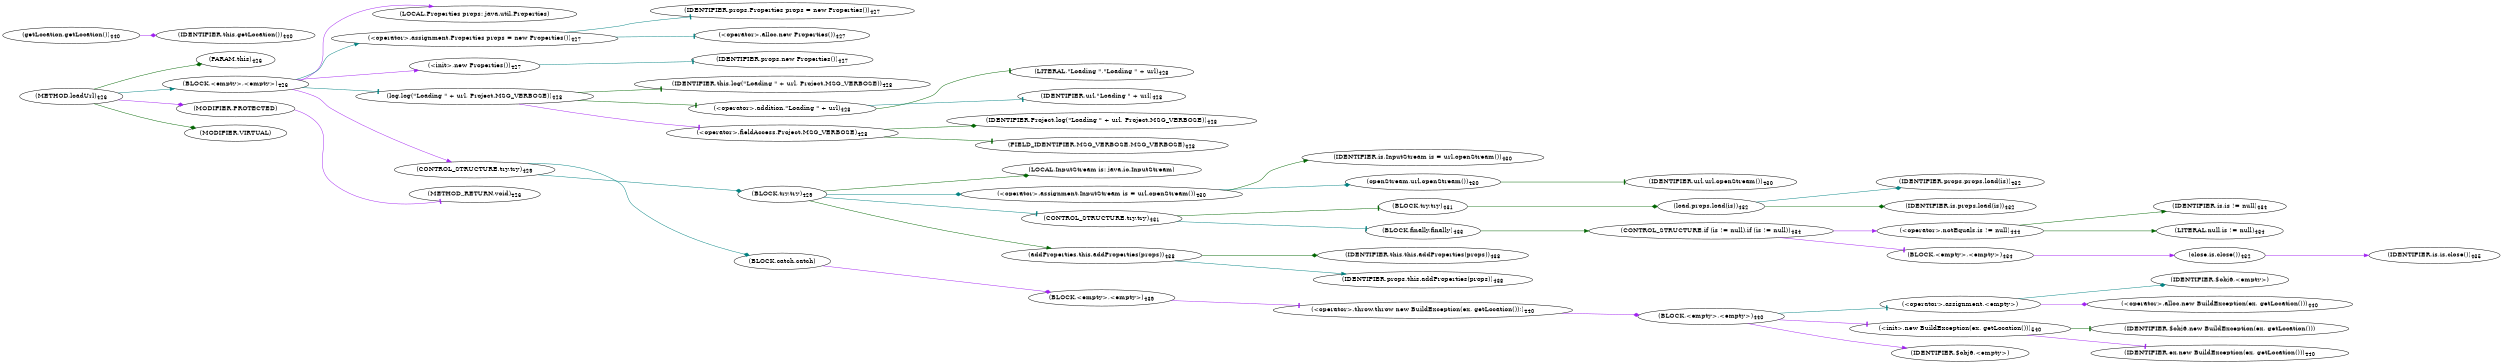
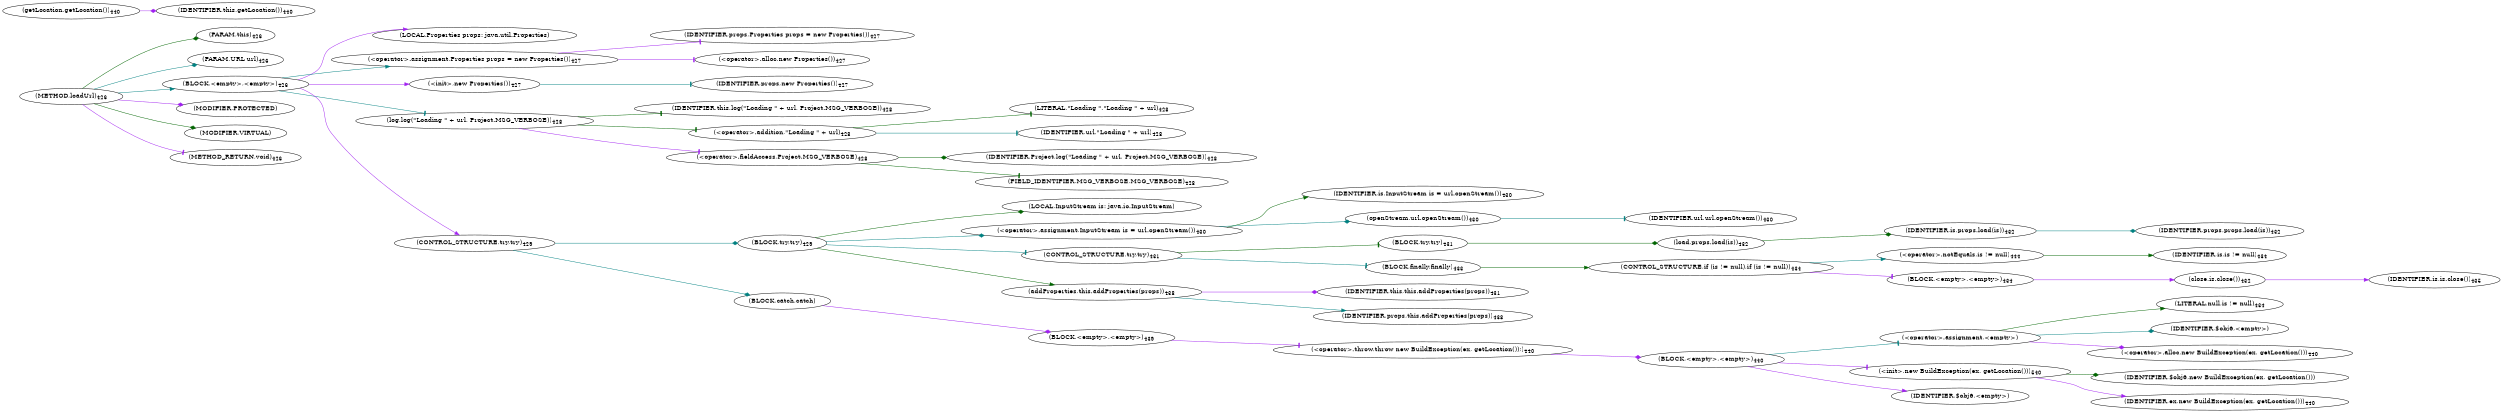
edge "(<operator>.assignment,Properties props = new Properties())" -> "(IDENTIFIER,props,Properties props = new Properties())": color teal -> purple
edge "(<operator>.assignment,Properties props = new Properties())" -> "(<operator>.alloc,new Properties())": color teal -> purple
node "(PARAM,URL url)": added
edge "(openStream,url.openStream())" -> "(IDENTIFIER,url,url.openStream())": color darkgreen -> teal
edge "(MODIFIER,PROTECTED)" -> "(METHOD_RETURN,void)": now "(METHOD,loadUrl)" -> "(METHOD_RETURN,void)"
edge "(load,props.load(is))" -> "(IDENTIFIER,props,props.load(is))": now "(IDENTIFIER,is,props.load(is))" -> "(IDENTIFIER,props,props.load(is))"
edge "(CONTROL_STRUCTURE,if (is != null),if (is != null))" -> "(<operator>.notEquals,is != null)": color purple -> teal
edge "(<operator>.notEquals,is != null)" -> "(LITERAL,null,is != null)": now "(<operator>.assignment,<empty>)" -> "(LITERAL,null,is != null)"
edge "(addProperties,this.addProperties(props))" -> "(IDENTIFIER,this,this.addProperties(props))": color darkgreen -> purple
node "(IDENTIFIER,this,this.addProperties(props))": text "438" -> "431"
edge "(<init>,new BuildException(ex, getLocation()))" -> "(IDENTIFIER,$obj6,new BuildException(ex, getLocation()))": arrowhead tee -> diamond
edge "(<init>,new BuildException(ex, getLocation()))" -> "(IDENTIFIER,ex,new BuildException(ex, getLocation()))": arrowhead tee -> normal
